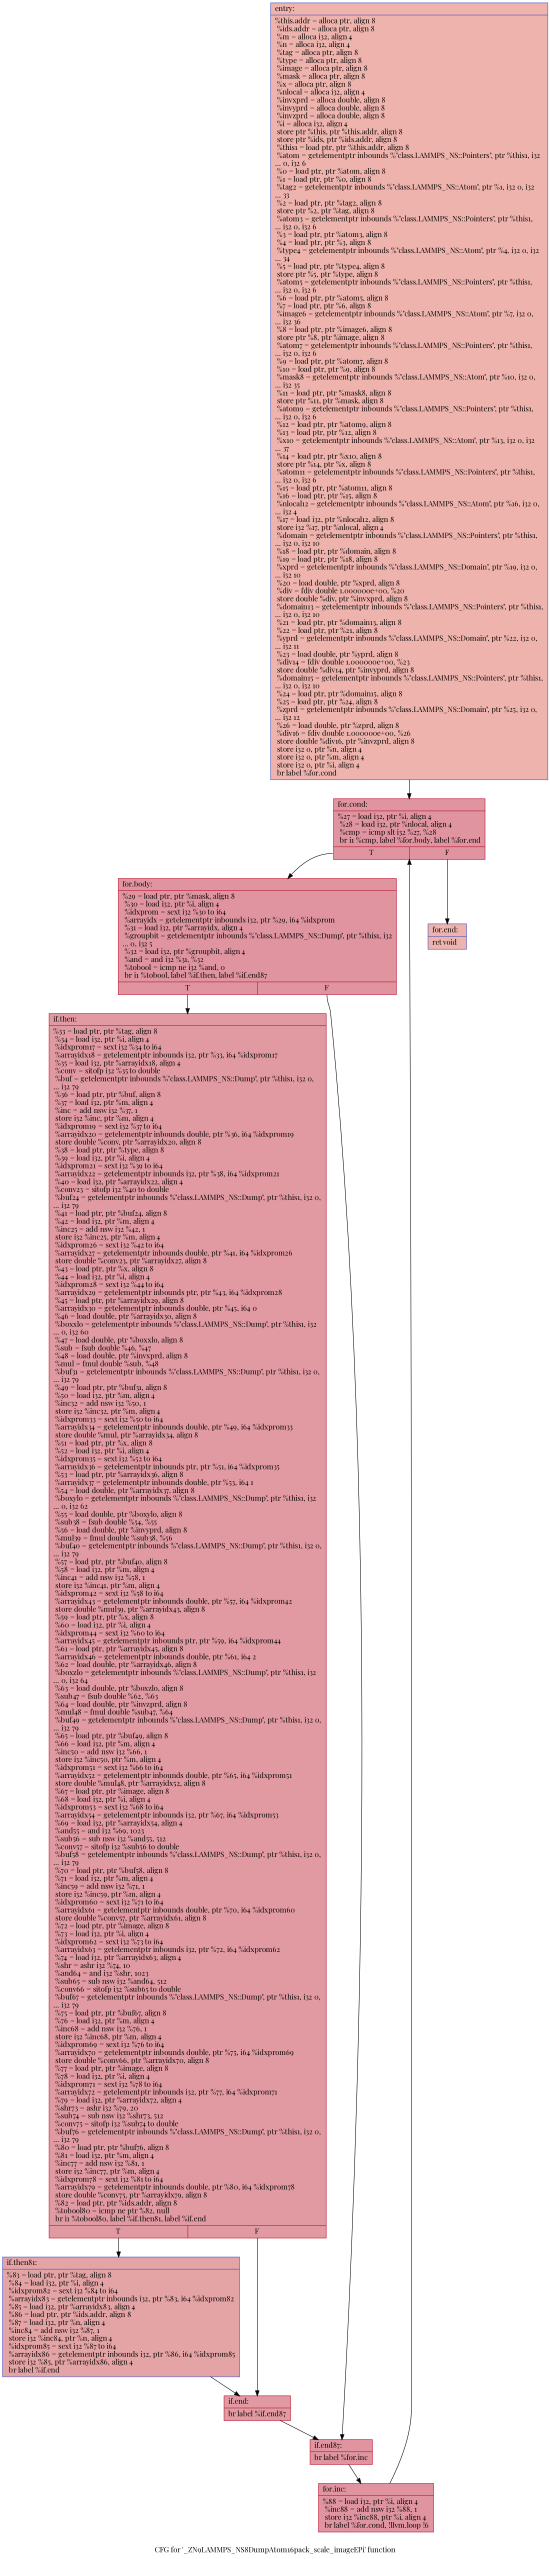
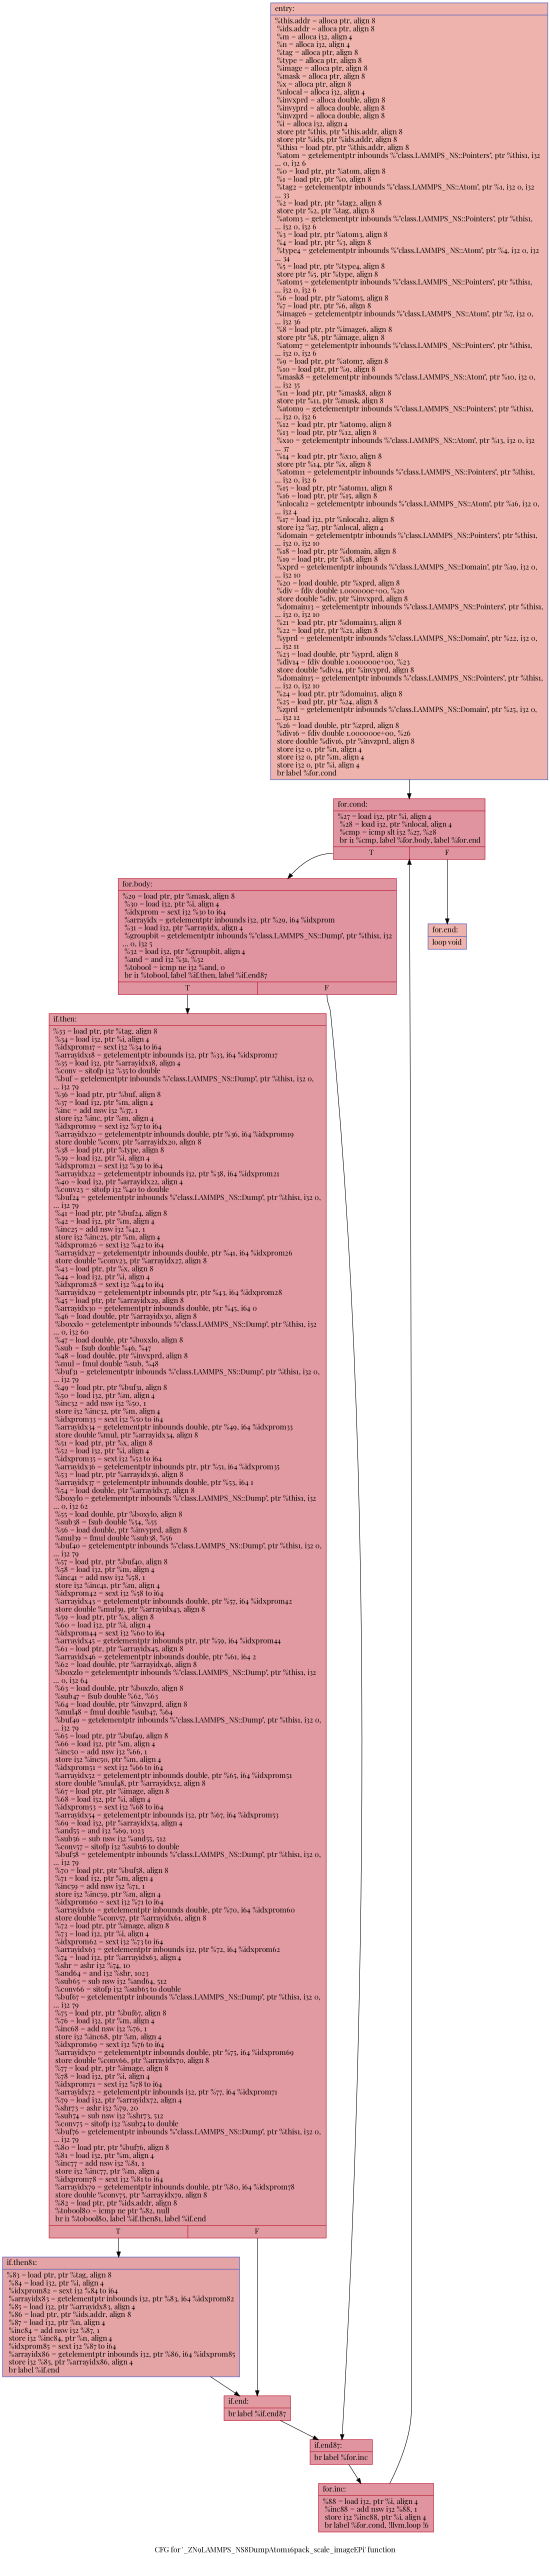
node "for.end:": text "ret void" -> "loop void"
